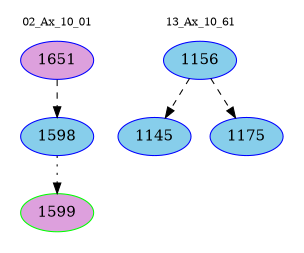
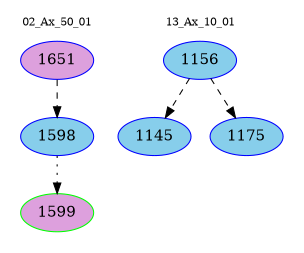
cluster "02_Ax_10_01": label "02_Ax_10_01" -> "02_Ax_50_01"
cluster "13_Ax_10_61": label "13_Ax_10_61" -> "13_Ax_10_01"
